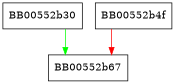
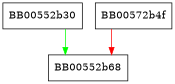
node "BB00552b4f": label "BB00552b4f" -> "BB00572b4f"
node "BB00552b67": label "BB00552b67" -> "BB00552b68"
